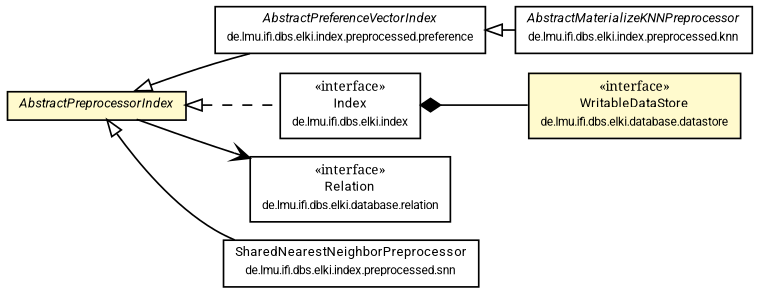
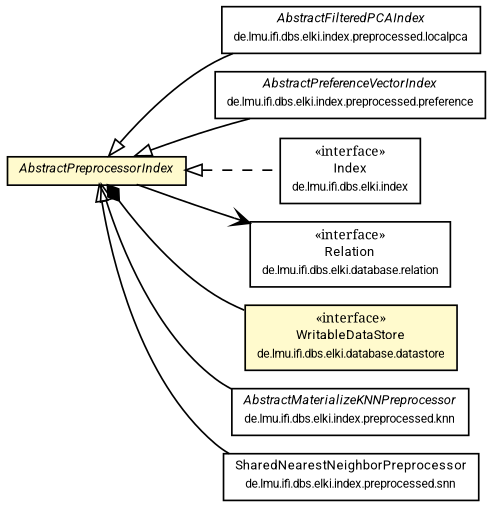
node "AbstractFilteredPCAIndex": added
edge "AbstractMaterializeKNNPreprocessor" -> "AbstractPreferenceVectorIndex": now "AbstractMaterializeKNNPreprocessor" -> "AbstractPreprocessorIndex"
edge "WritableDataStore" -> "Index": now "WritableDataStore" -> "AbstractPreprocessorIndex"
